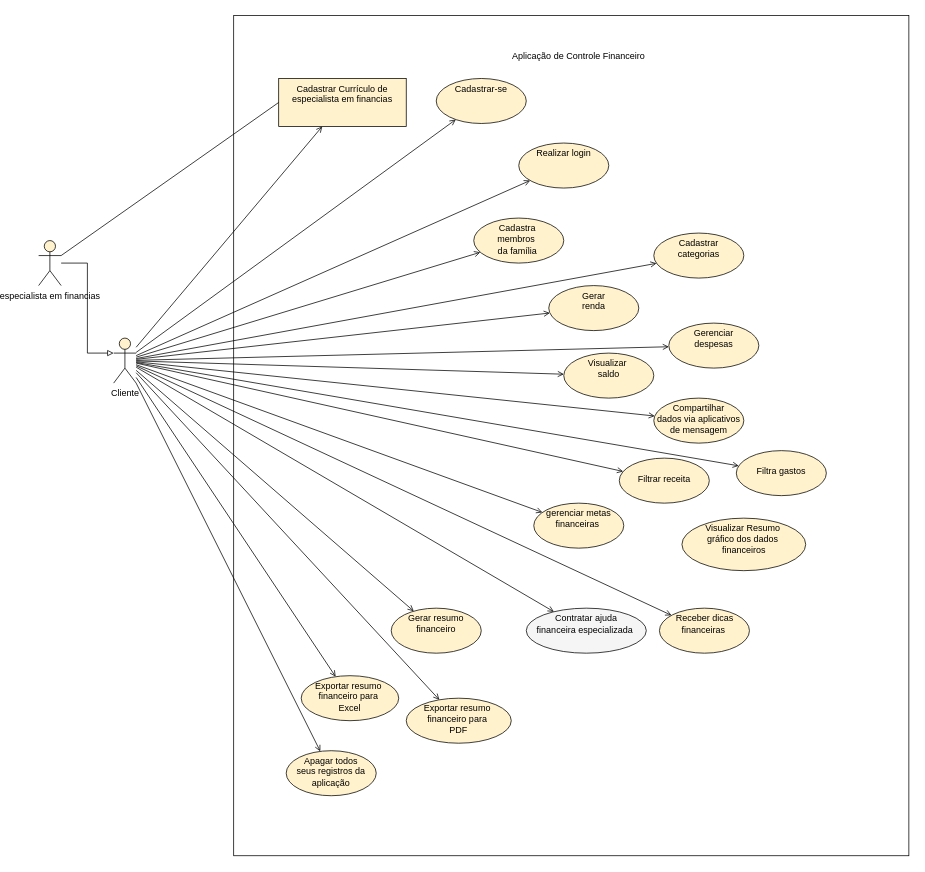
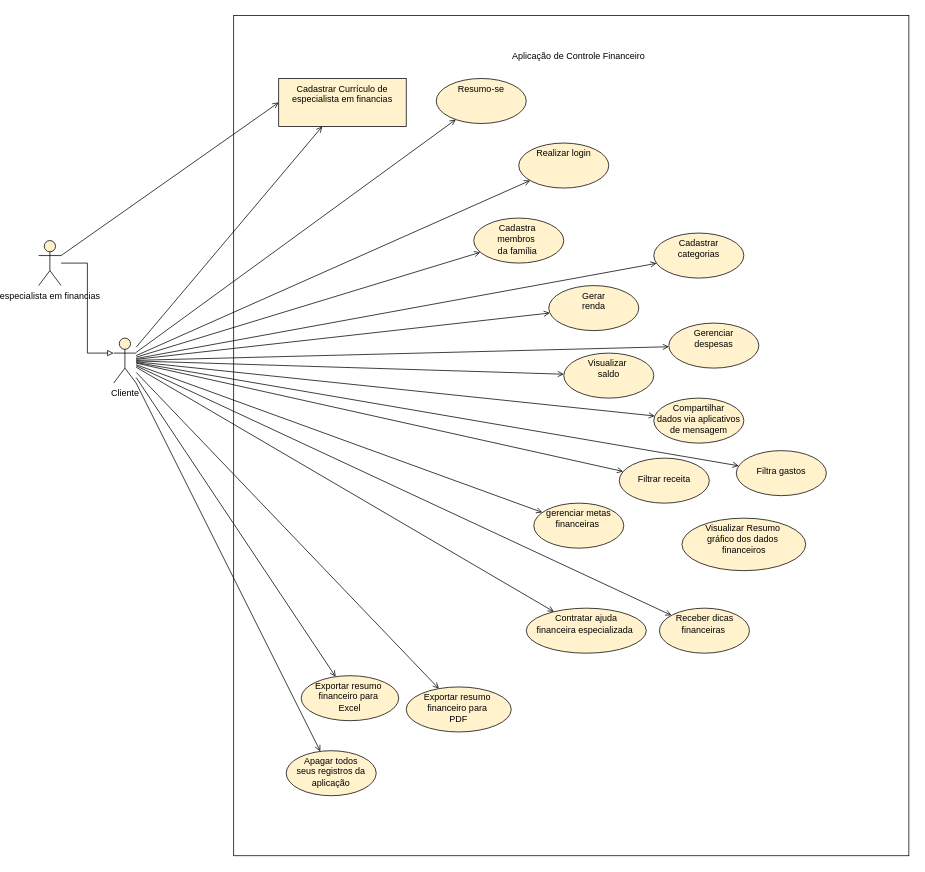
node "Cadastrar-se": label "Cadastrar-se" -> "Resumo-se"
edge "Cadastrar Currículo de especialista em financias" -- "especialista em financias": arrowhead none -> open
edge "Cliente" -> "Gerar resumo financeiro": removed
node "Gerar resumo financeiro": removed
node "Contratar ajuda financeira especializada": fillcolor #f5f5f5 -> #fff2cc
node "Exportar resumo financeiro para PDF": moved (459, 720) -> (459, 709)
